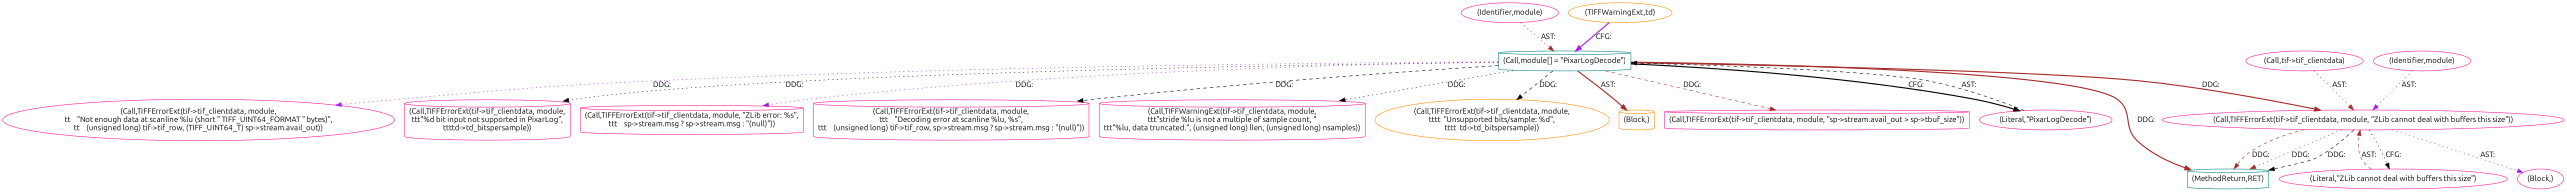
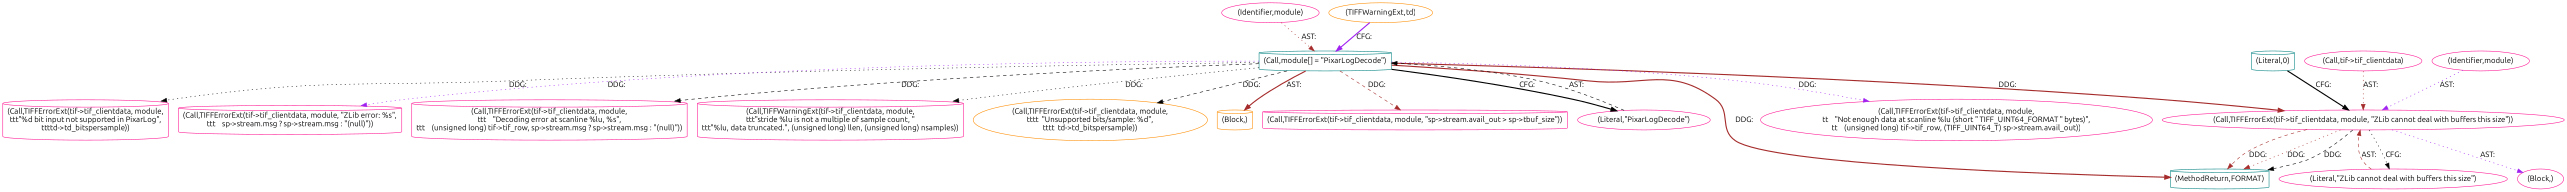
node "(Literal,0)": added
node "(MethodReturn,RET)": label "(MethodReturn,RET)" -> "(MethodReturn,FORMAT)"
